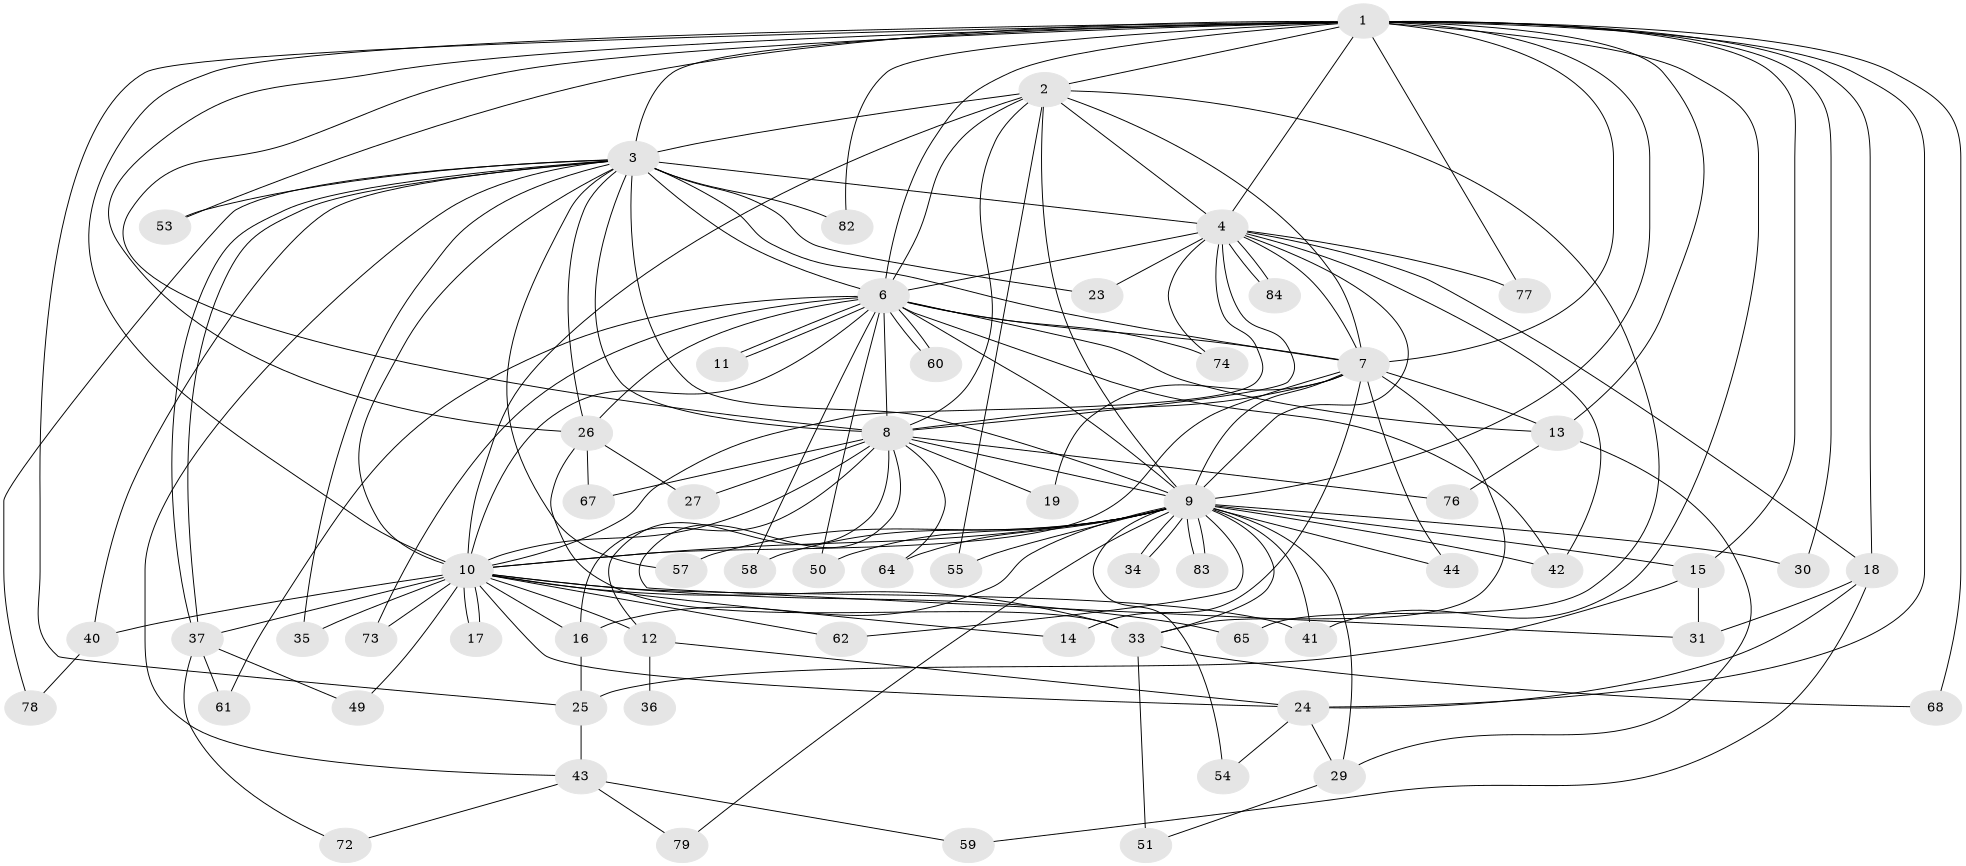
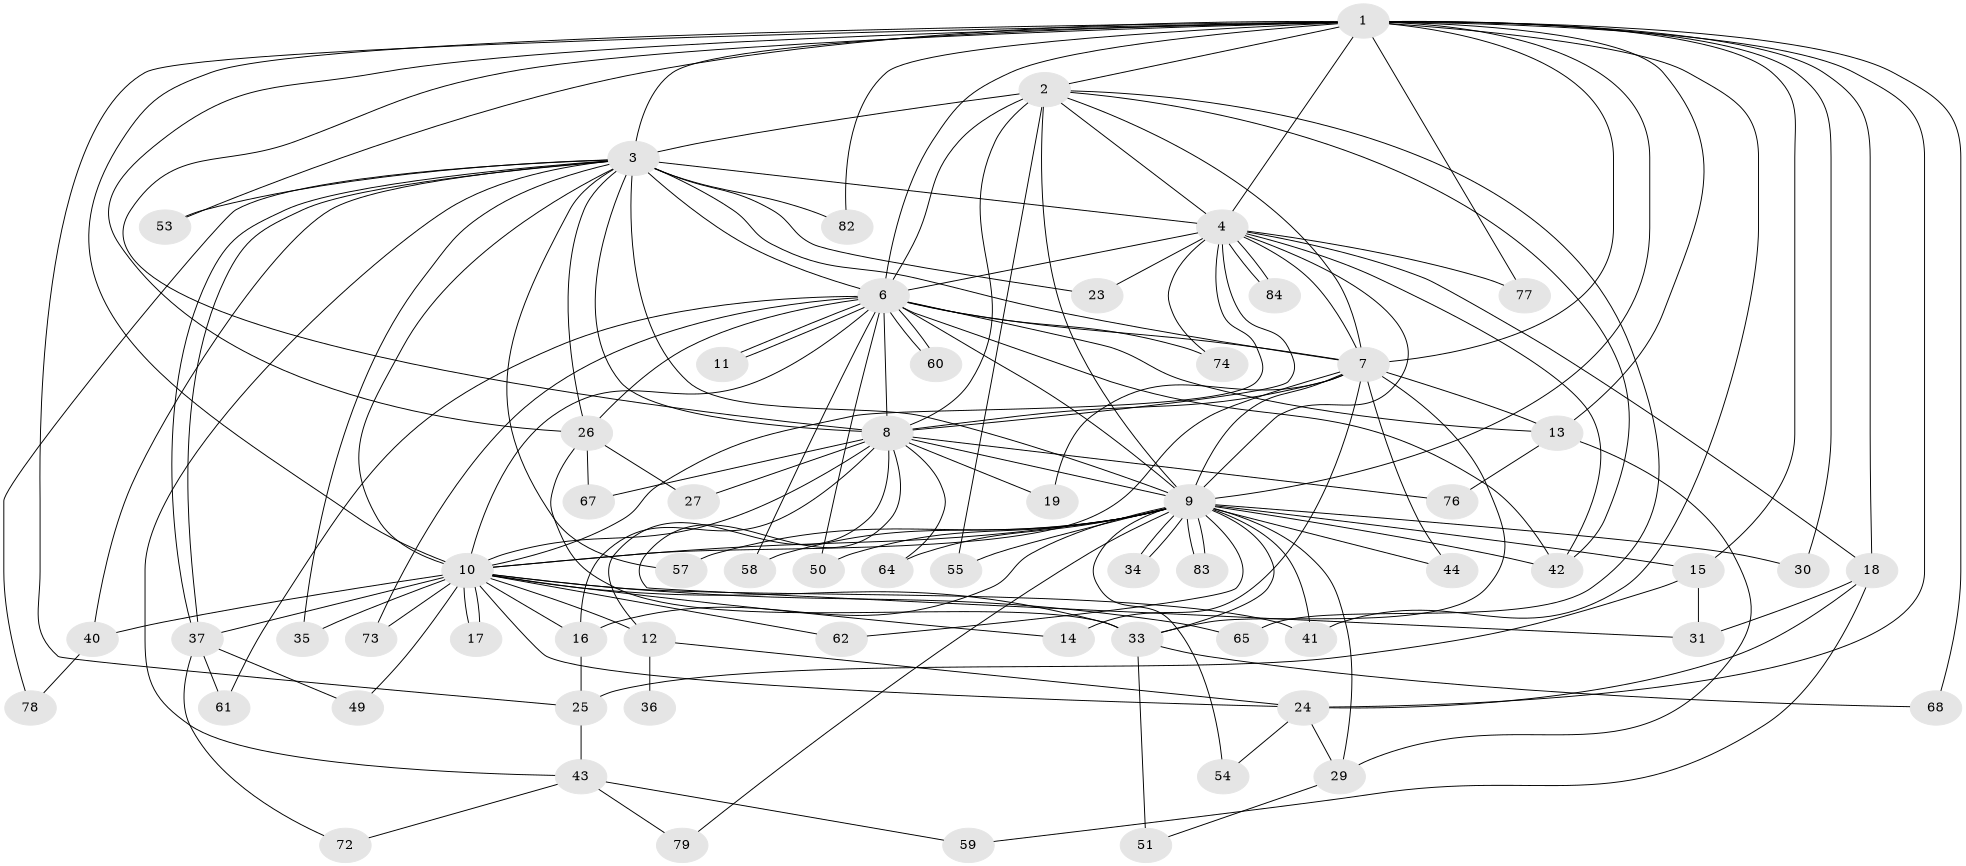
edge "2" -- "10": now "2" -- "42"
